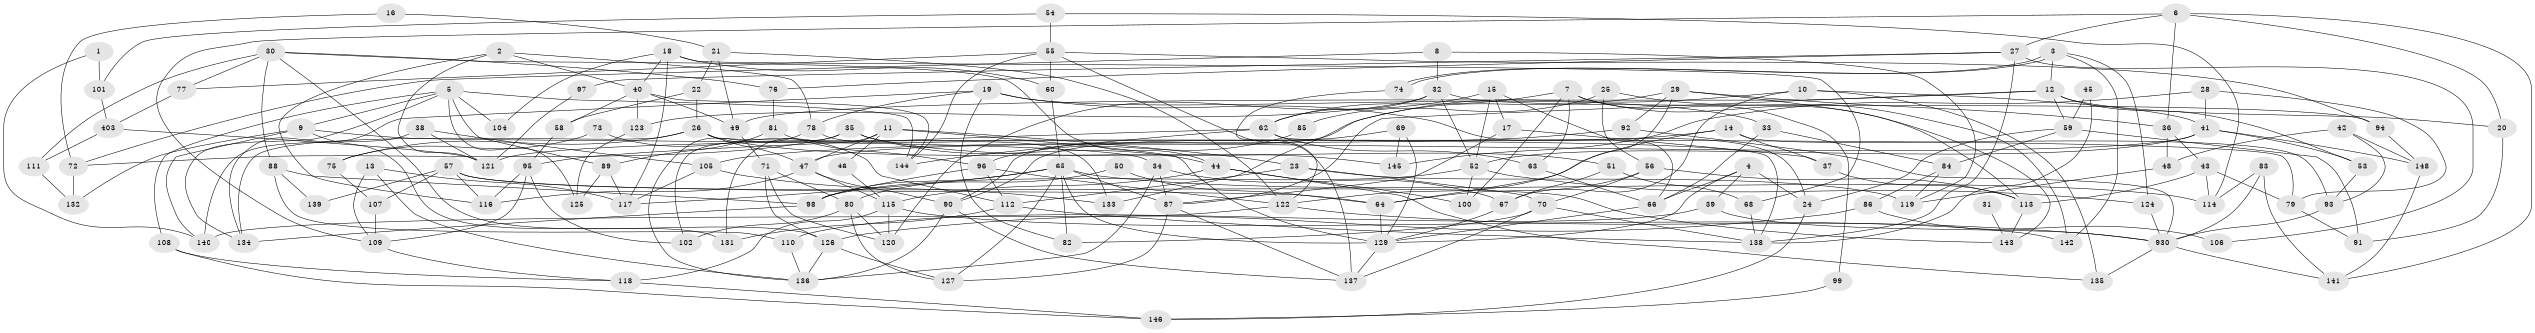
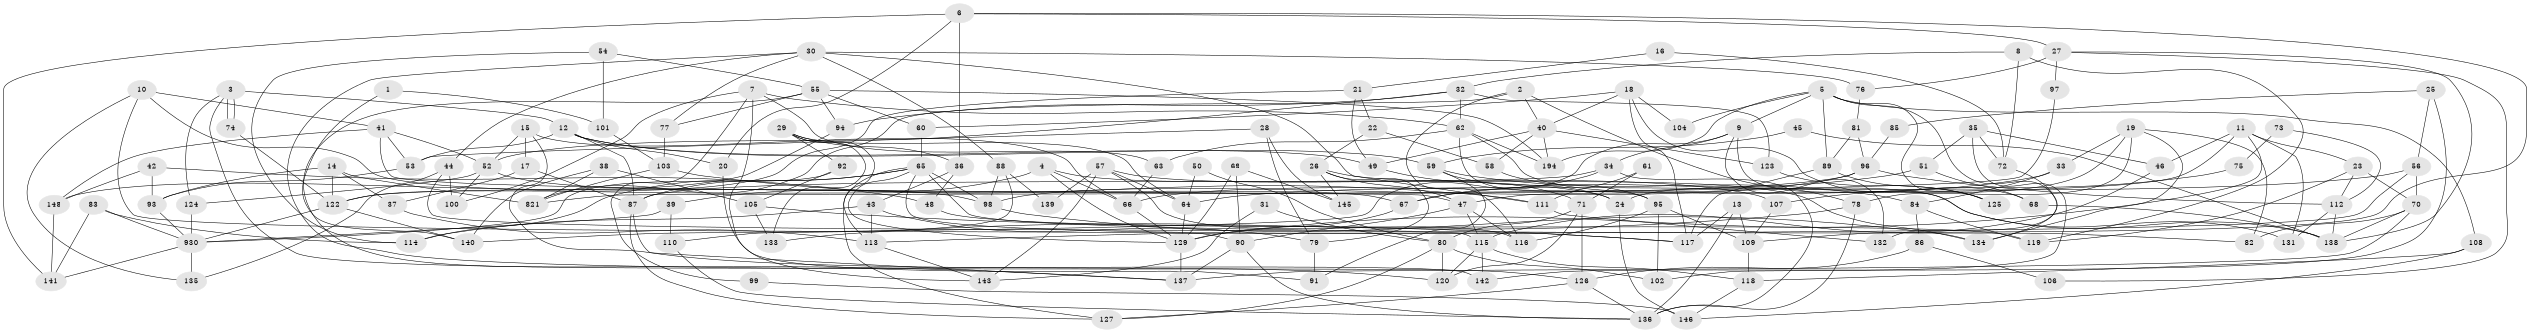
edge "28" -- "41": now "28" -- "53"
node "403": label "403" -> "103"
edge "26" -- "75": removed
edge "35" -- "44": now "35" -- "46"
node "121": label "121" -> "821"
node "144": label "144" -> "194"
node "61": added
edge "31" -- "80": added
